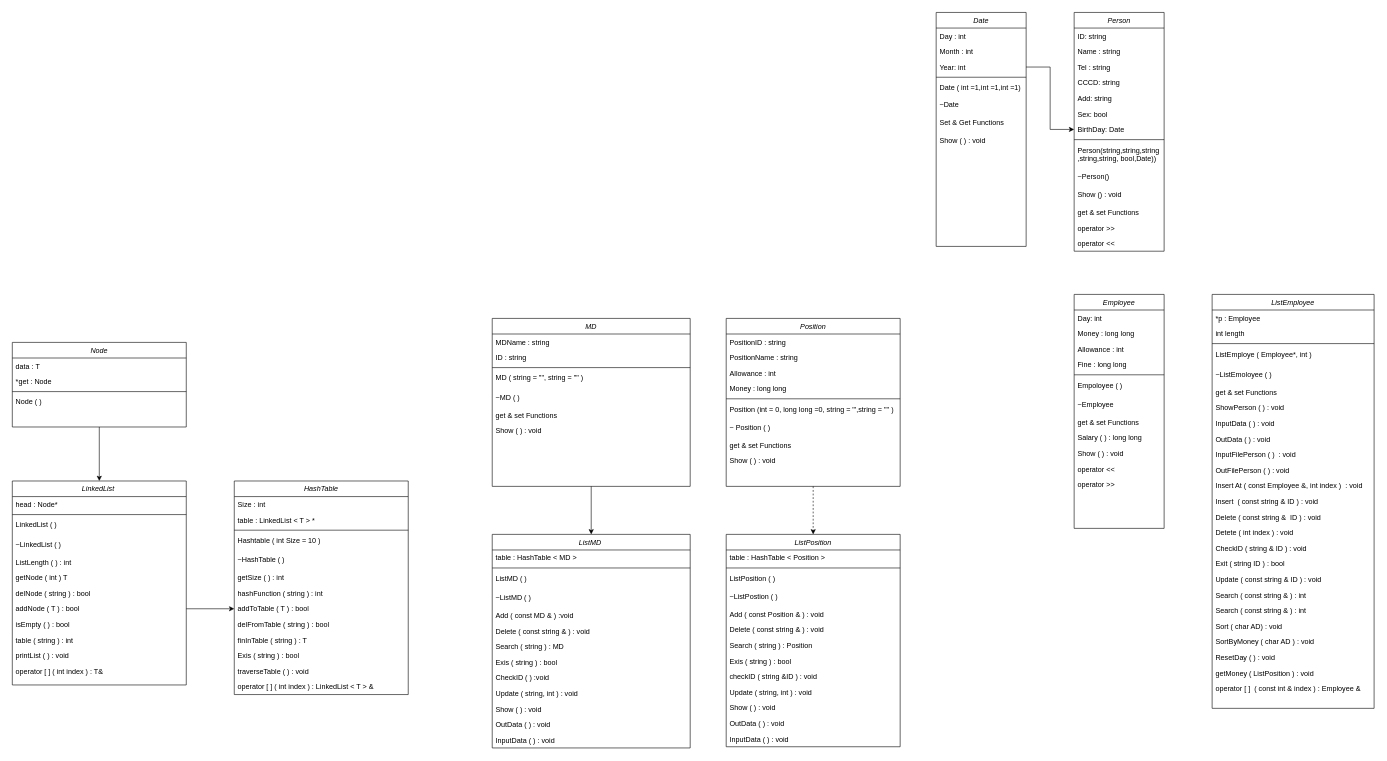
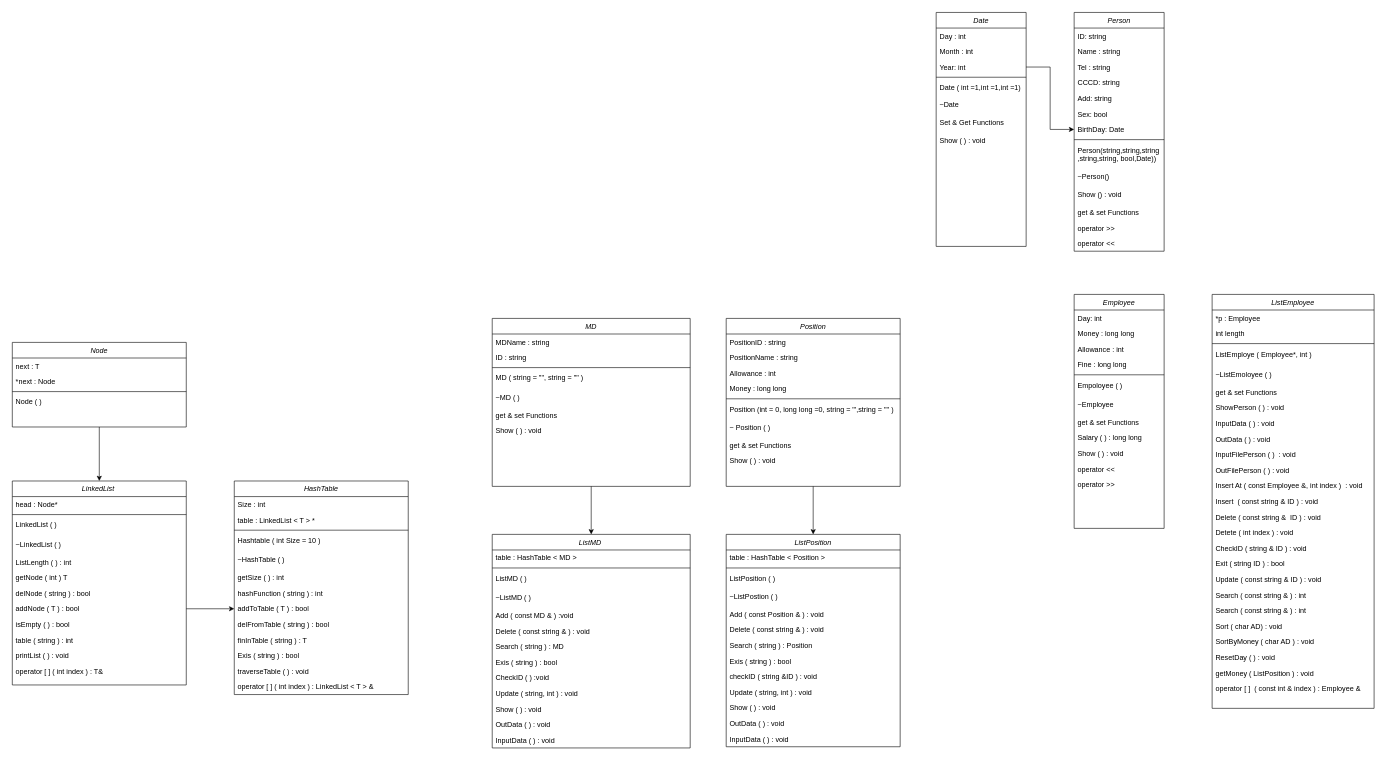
node "data : T": label "data : T" -> "next : T"
node "*get : Node": label "*get : Node" -> "*next : Node"
edge "Position" -> "ListPosition": style dashed -> solid
